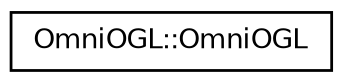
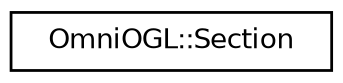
node "OmniOGL::OmniOGL": label "OmniOGL::OmniOGL" -> "OmniOGL::Section"
